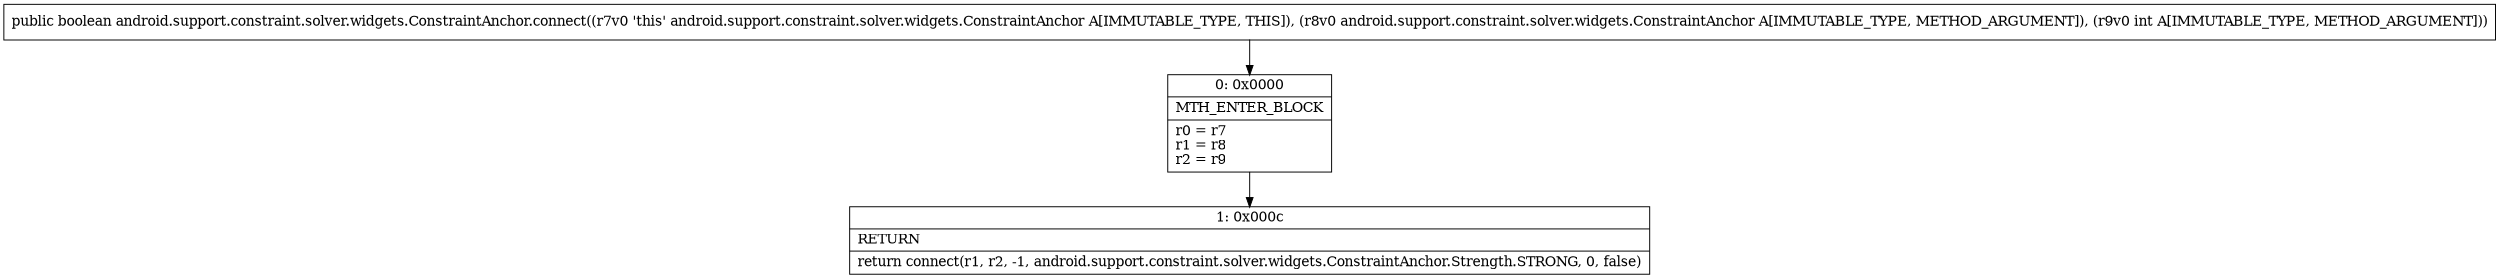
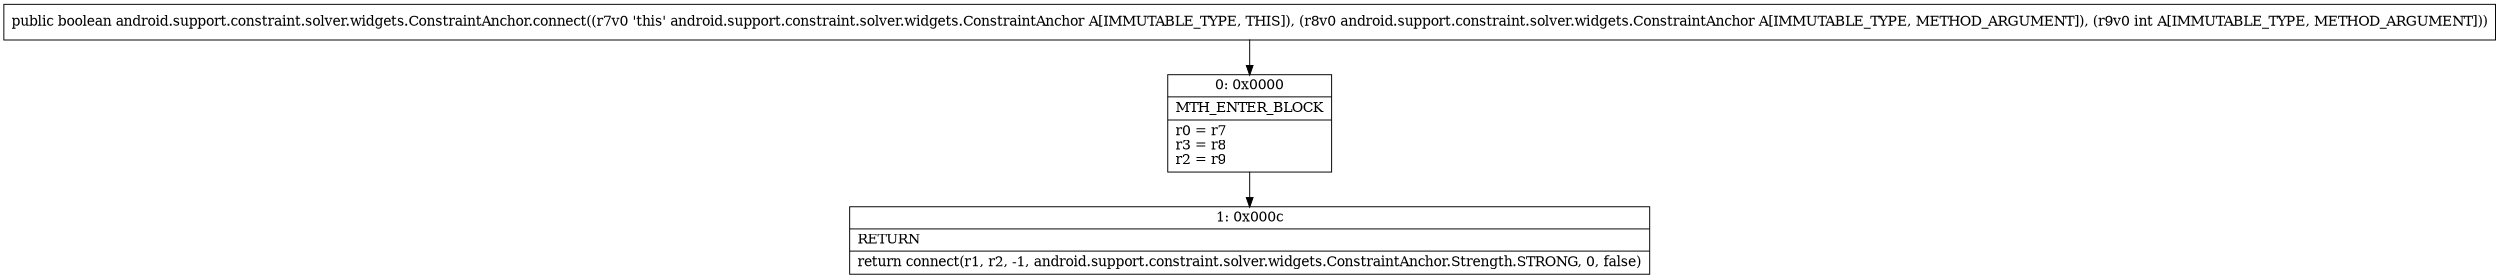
node "0: 0x0000": text "r1 = r8" -> "r3 = r8"
